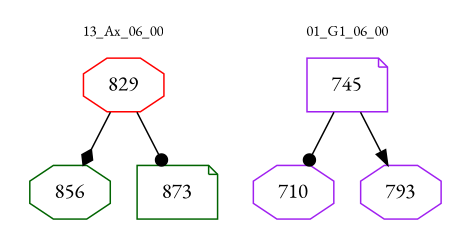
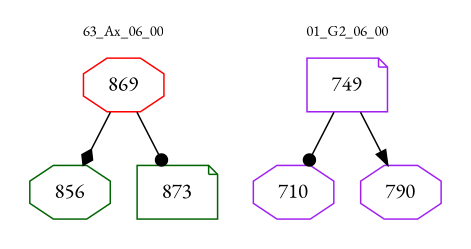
cluster "13_Ax_06_00": label "13_Ax_06_00" -> "63_Ax_06_00"
cluster "01_G1_06_00": label "01_G1_06_00" -> "01_G2_06_00"
node "829": label "829" -> "869"
node "745": label "745" -> "749"
node "793": label "793" -> "790"
